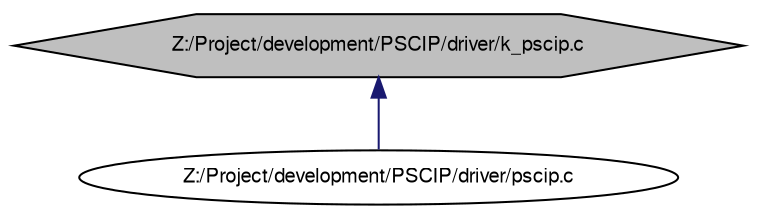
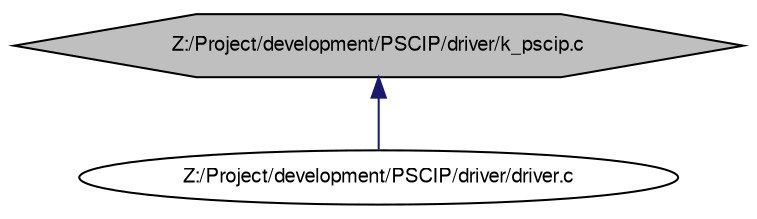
node "Z:/Project/development/PSCIP/driver/pscip.c": label "Z:/Project/development/PSCIP/driver/pscip.c" -> "Z:/Project/development/PSCIP/driver/driver.c"
